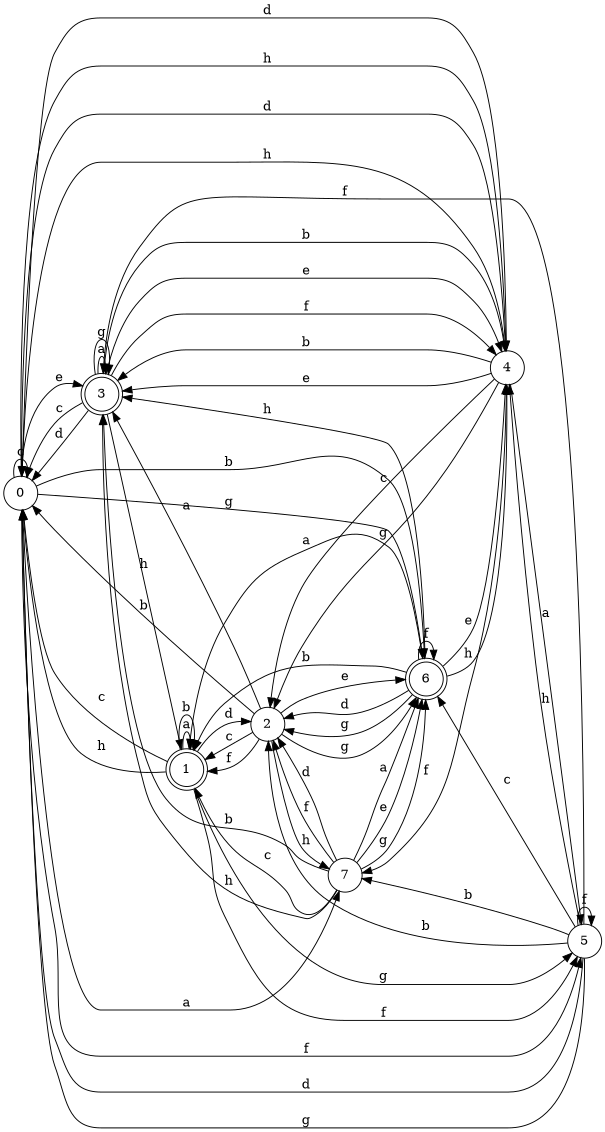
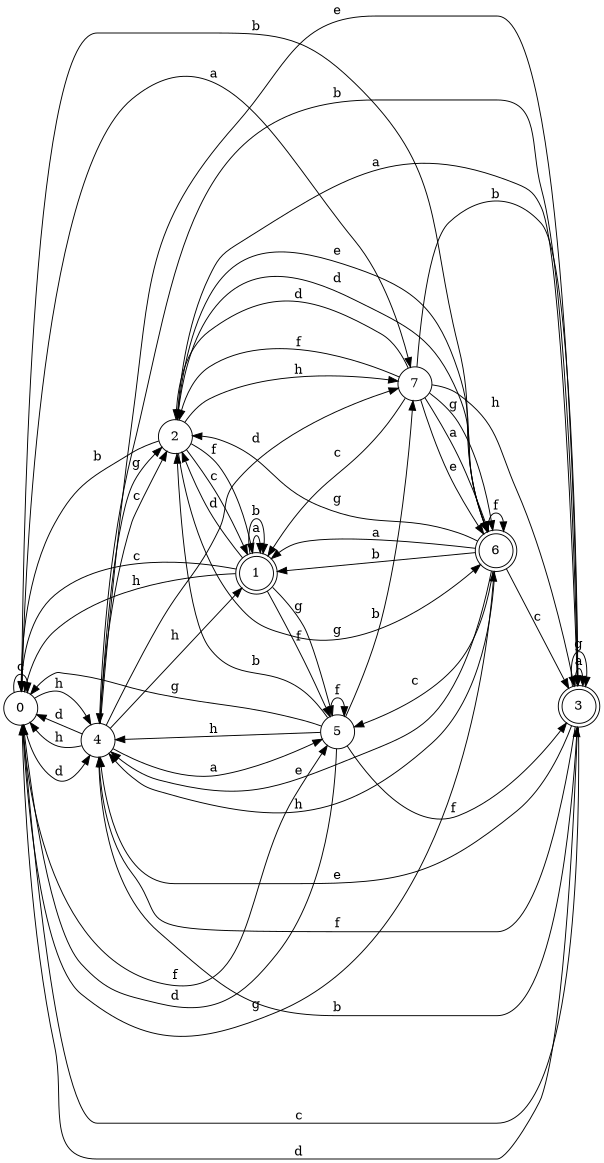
edge "6" -> "3": label "h" -> "c"
edge "0" -> "3": removed, label "e"
edge "3" -> "1": now "4" -> "1"
edge "4" -> "7": label "f" -> "d"
edge "5" -> "6": reversed
